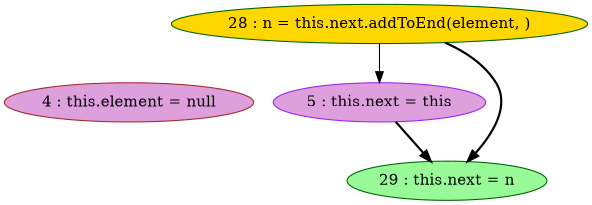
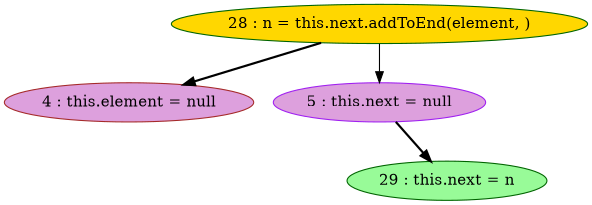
edge "28 : n = this.next.addToEnd(element, )" -> "29 : this.next = n": now "28 : n = this.next.addToEnd(element, )" -> "4 : this.element = null"
node "5 : this.next = this": label "5 : this.next = this" -> "5 : this.next = null"
